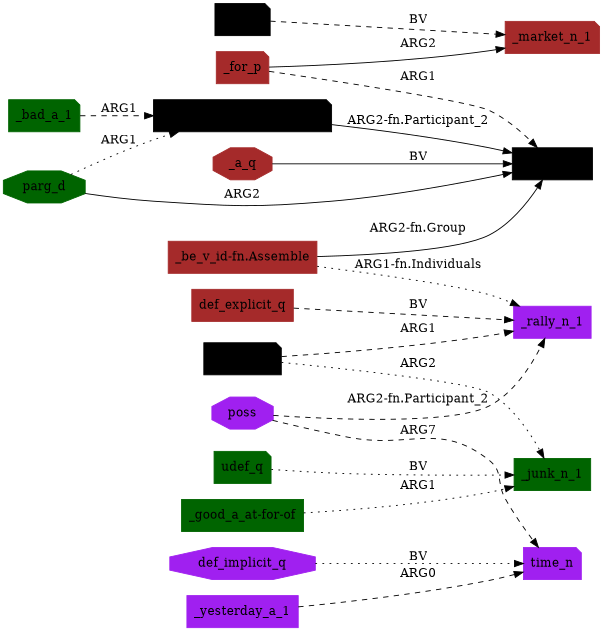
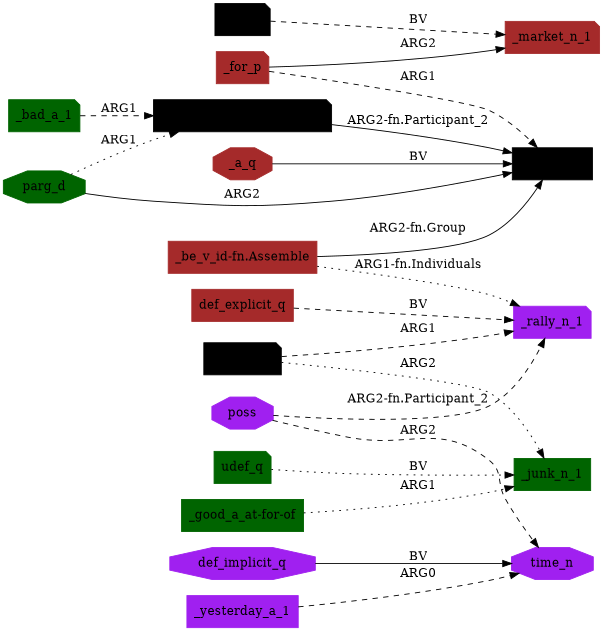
node "_rally_n_1": shape box -> note
edge "poss" -> "time_n": label "ARG7" -> "ARG2"
edge "def_implicit_q" -> "time_n": style dotted -> solid
node "time_n": shape note -> octagon
